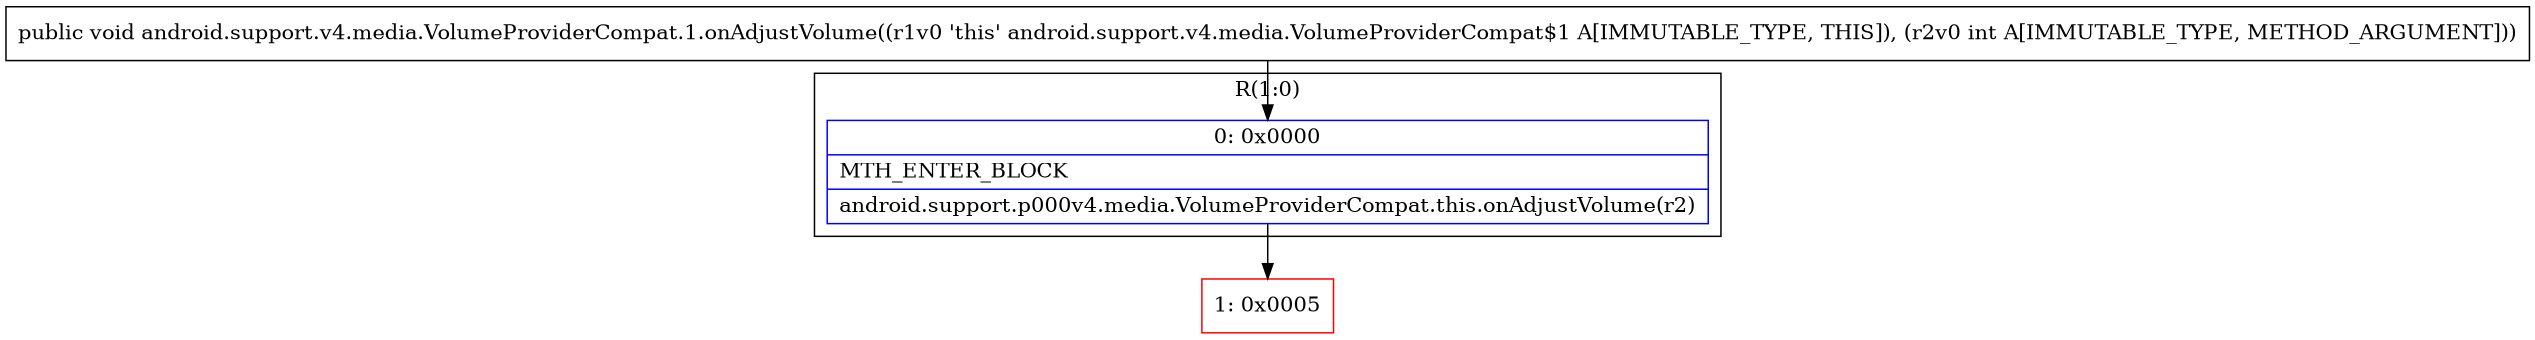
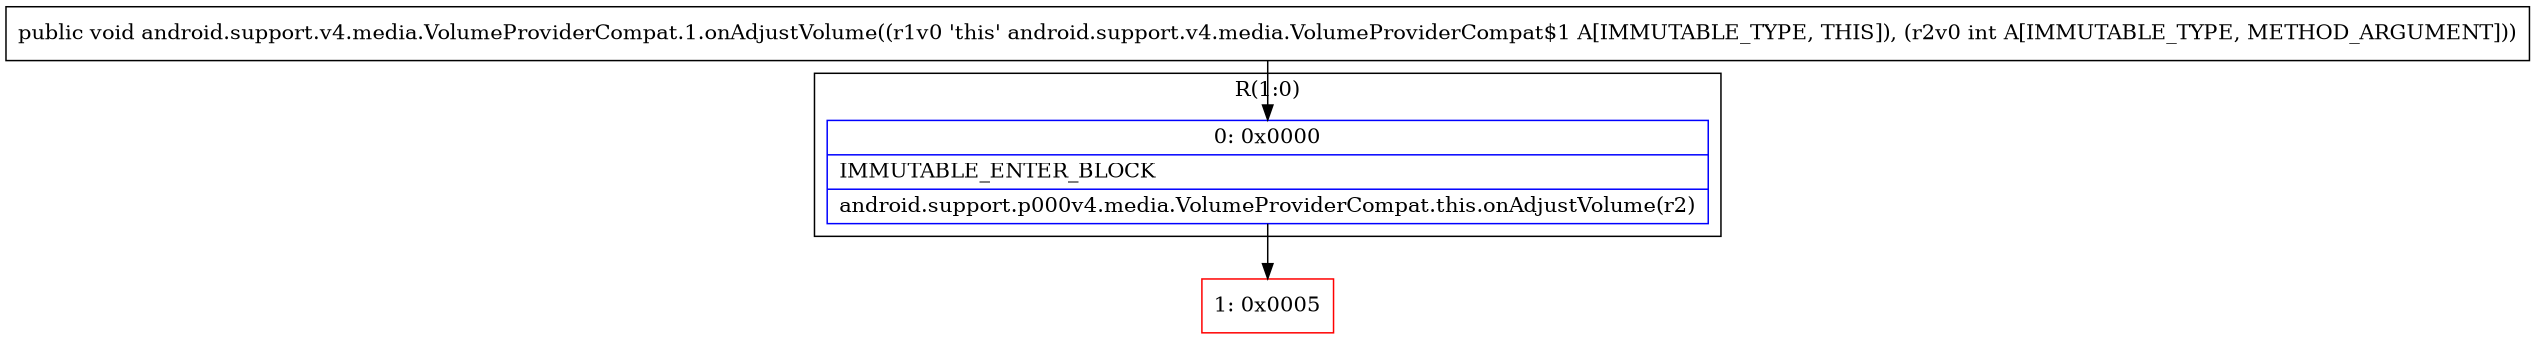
node "0: 0x0000": text "MTH_ENTER_BLOCK" -> "IMMUTABLE_ENTER_BLOCK"
